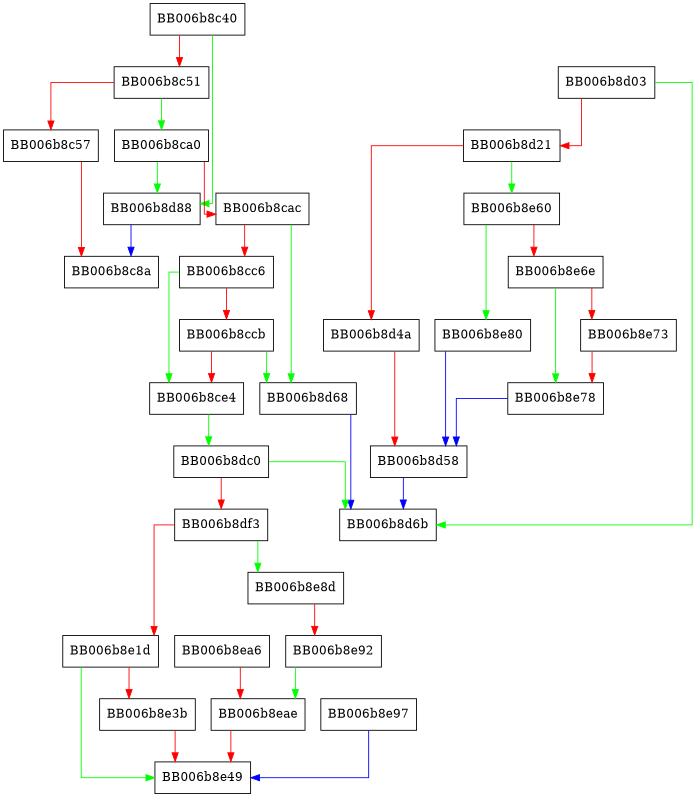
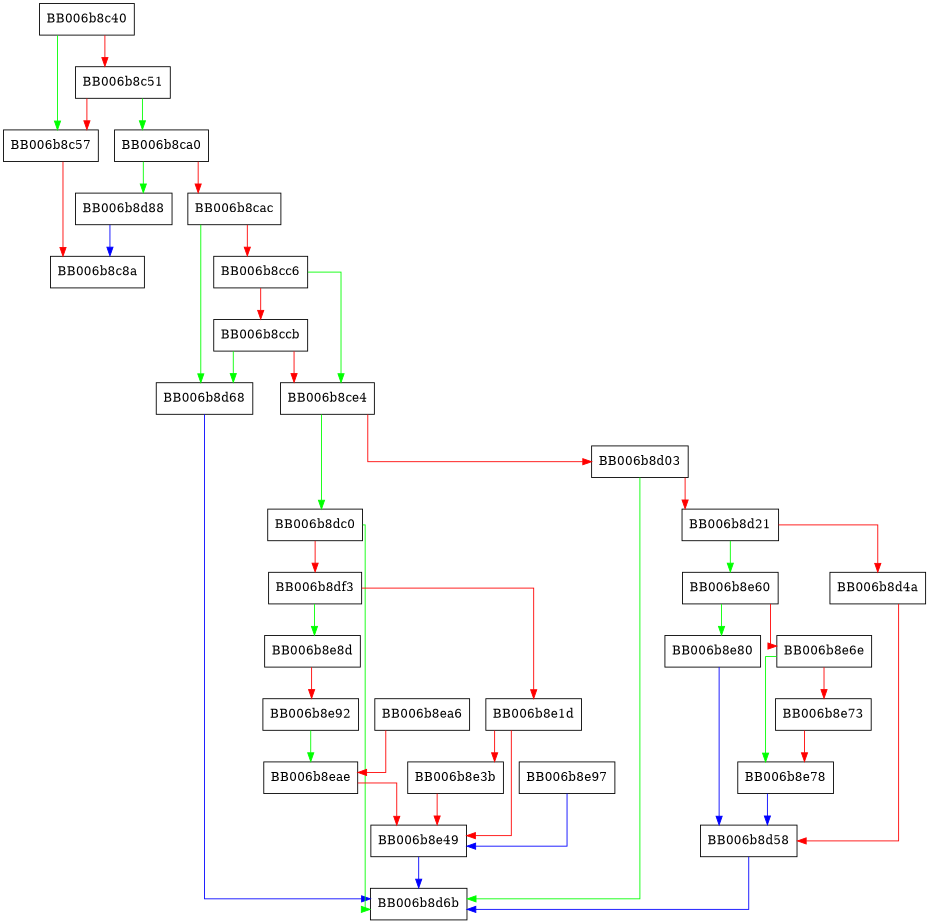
edge "BB006b8c40" -> "BB006b8d88": now "BB006b8c40" -> "BB006b8c57"
edge "BB006b8ce4" -> "BB006b8d03": added
edge "BB006b8e1d" -> "BB006b8e49": color green -> red
edge "BB006b8e49" -> "BB006b8d6b": added
